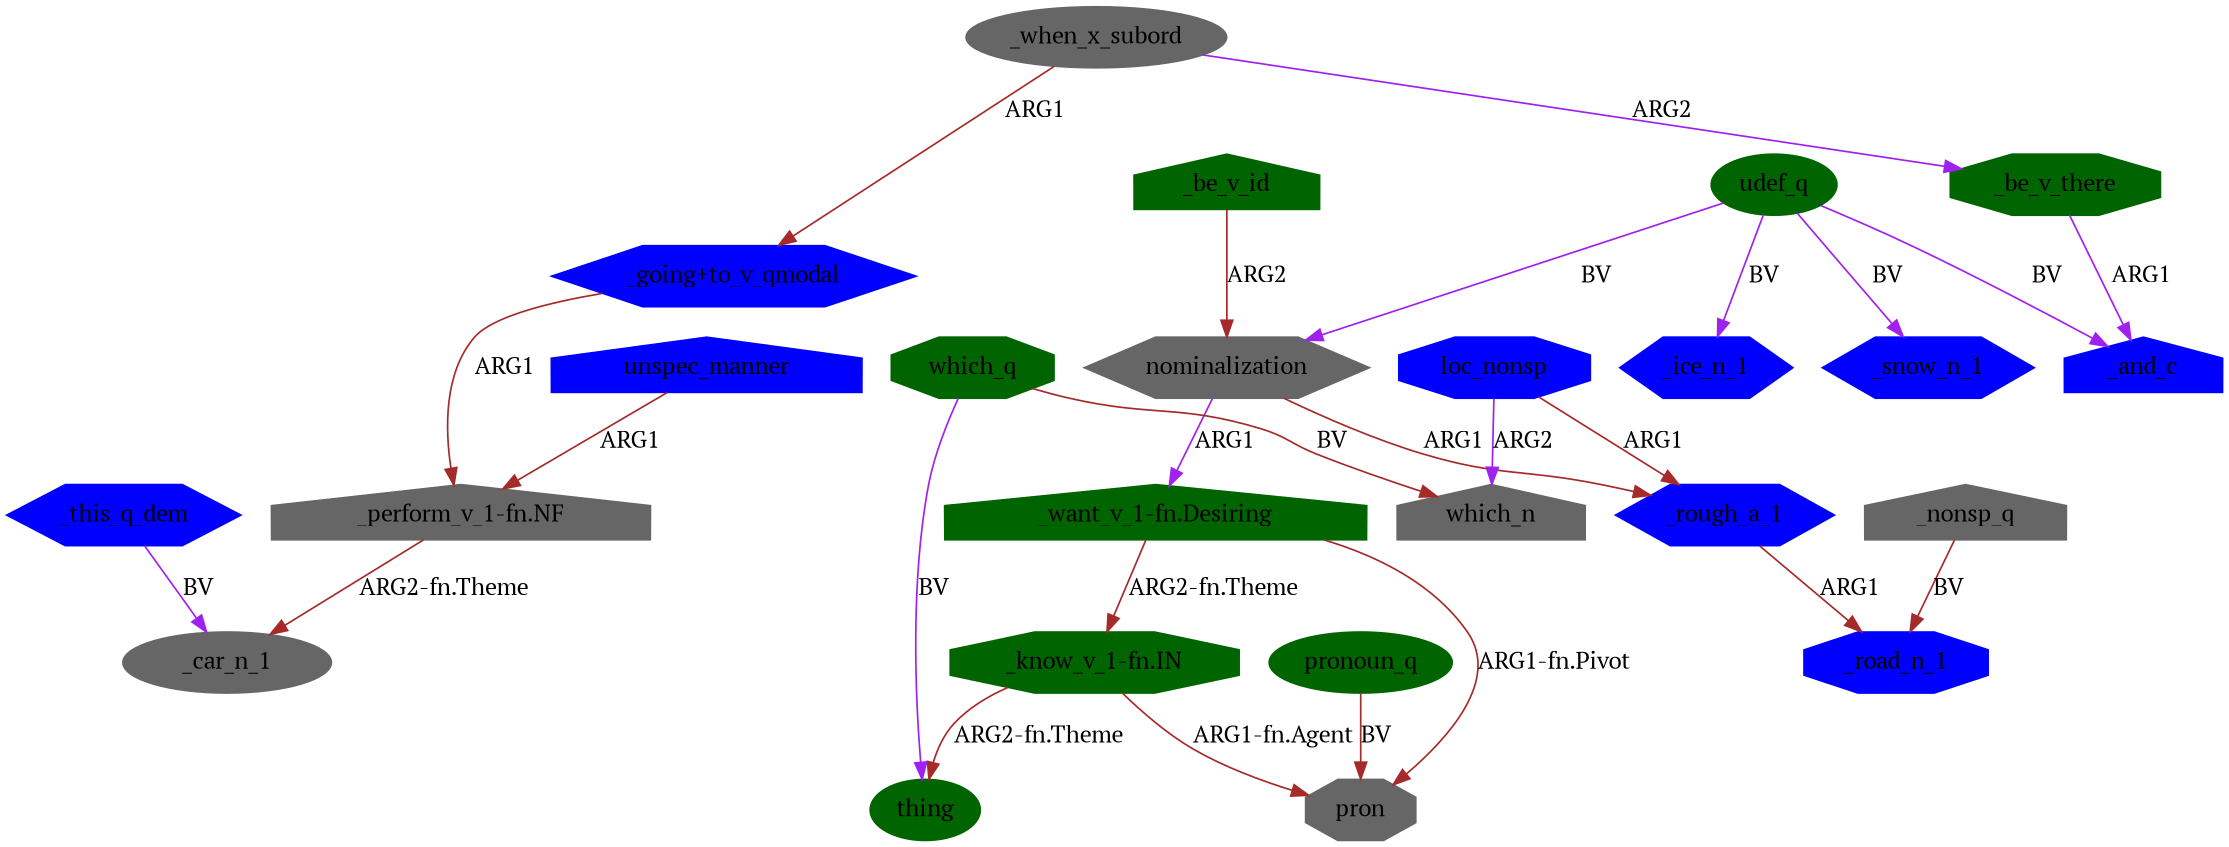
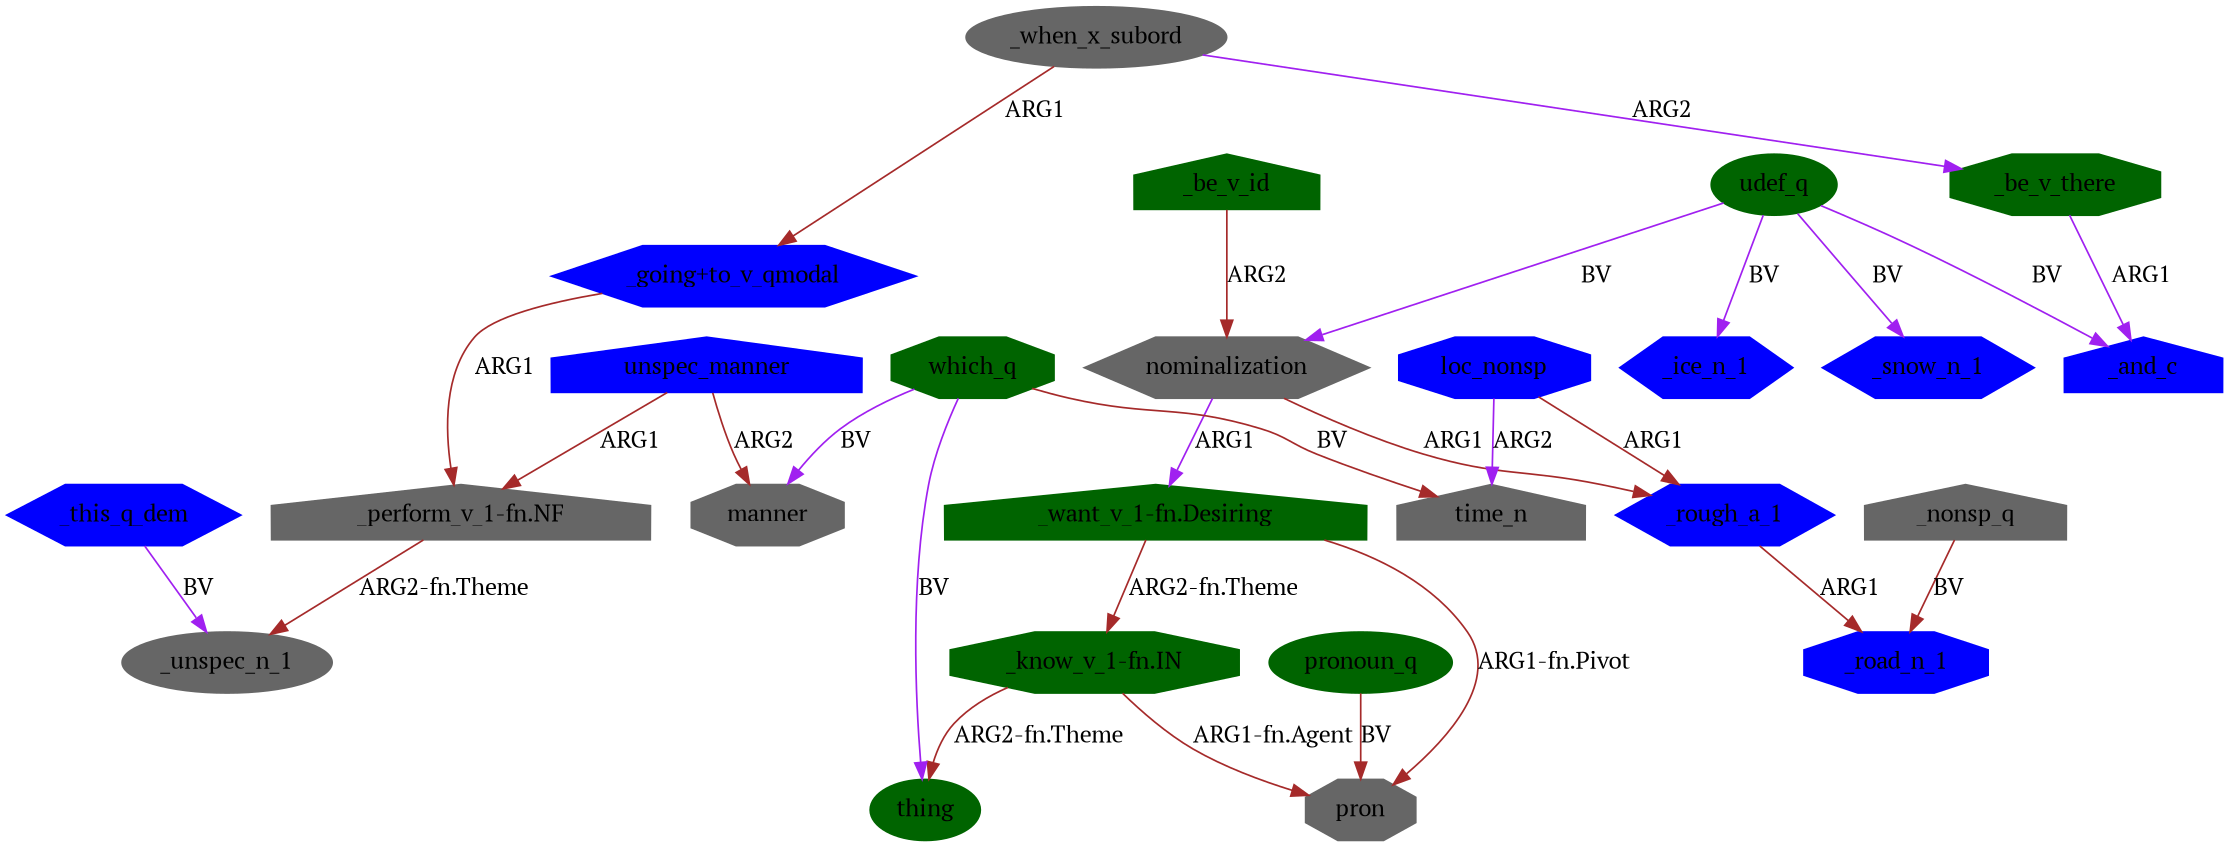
node "manner": added
node "which_n": label "which_n" -> "time_n"
node "_car_n_1": label "_car_n_1" -> "_unspec_n_1"
